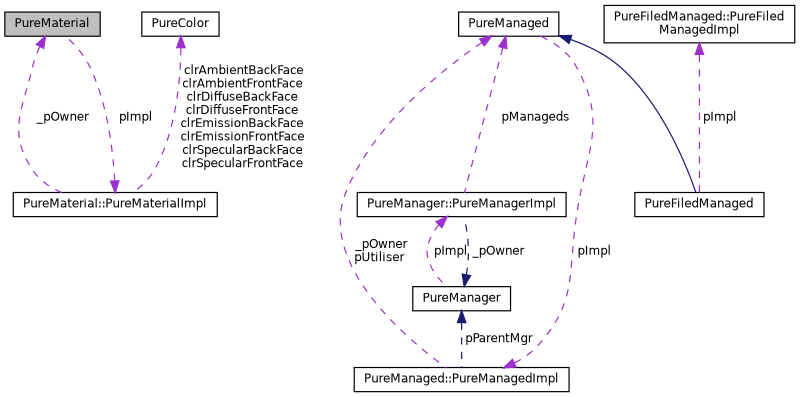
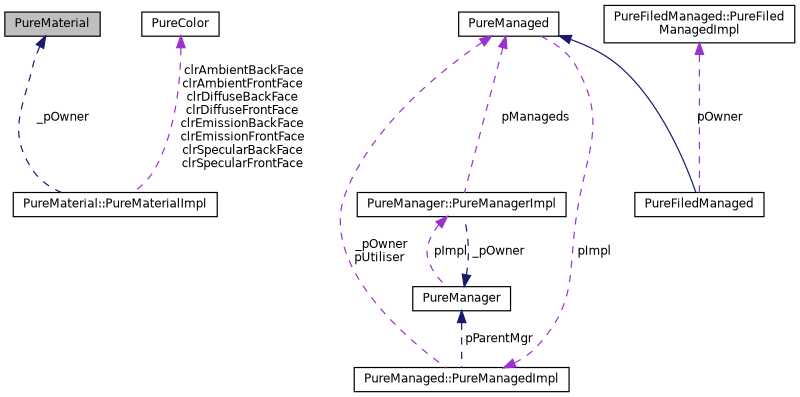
edge "PureMaterial" -> "PureMaterial::PureMaterialImpl": removed, label "pImpl"
edge "PureFiledManaged" -> "PureFiledManaged::PureFiled ManagedImpl": label " pImpl" -> " pOwner"
edge "PureMaterial::PureMaterialImpl" -> "PureMaterial": color darkorchid3 -> midnightblue
